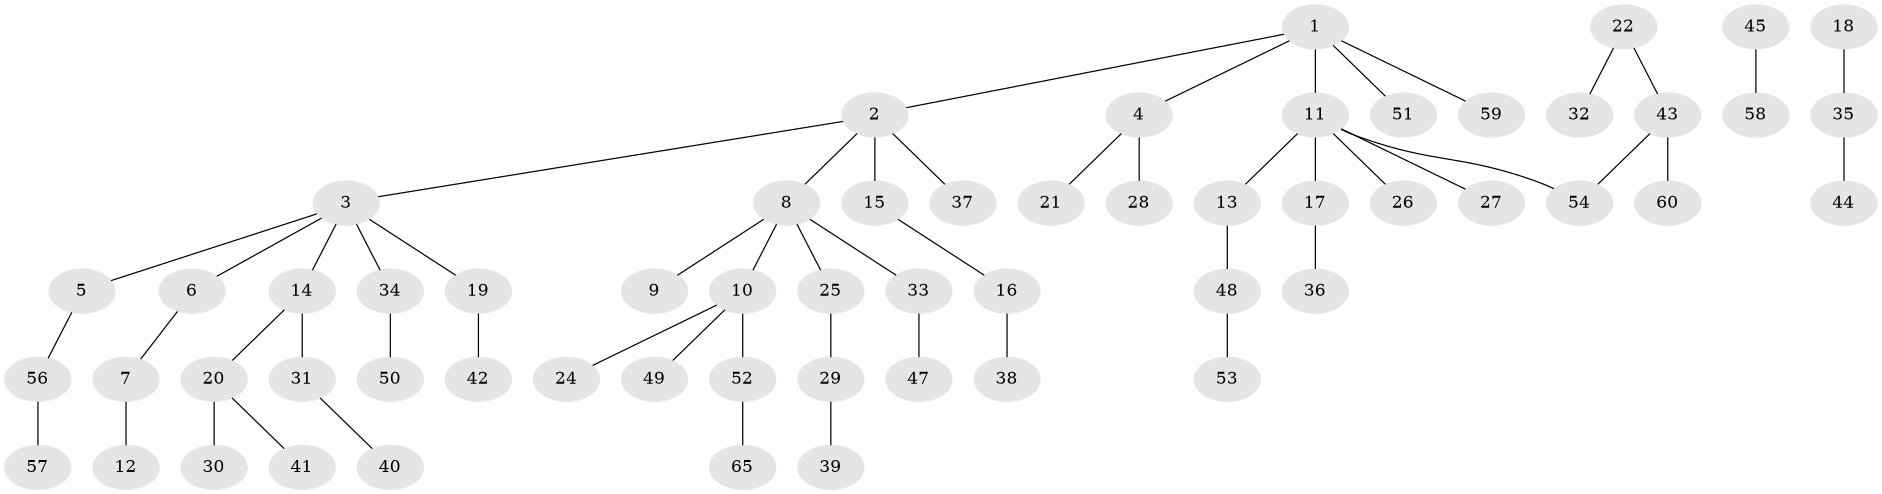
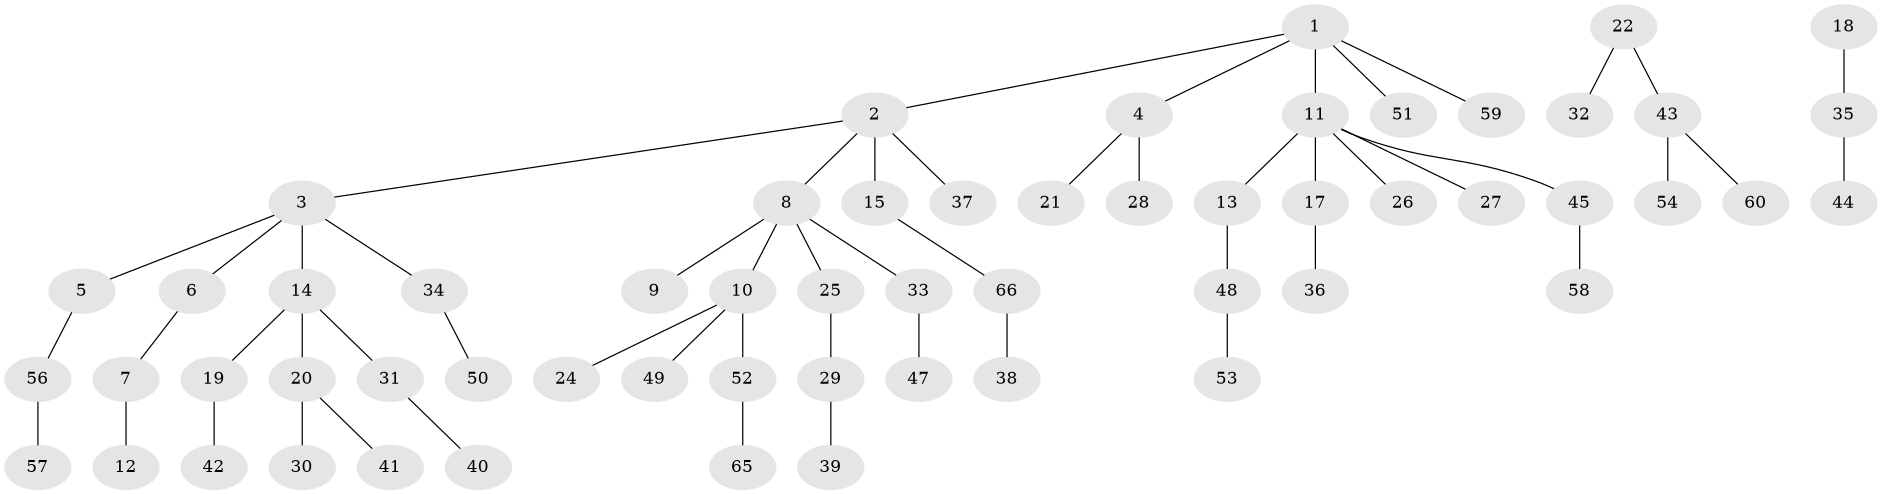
edge "11" -- "54": now "11" -- "45"
edge "3" -- "19": now "14" -- "19"
node "16": label "16" -> "66"
